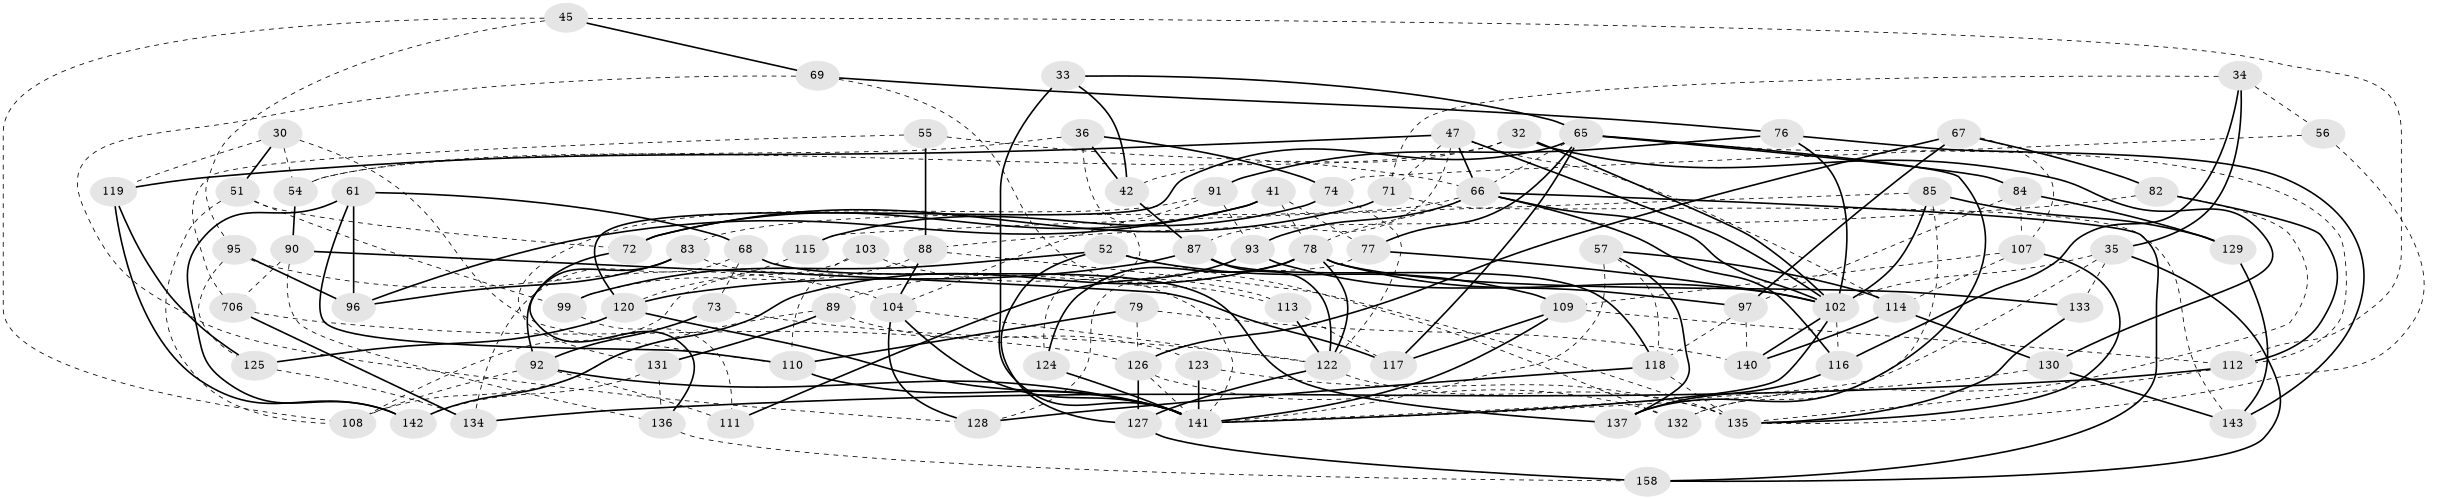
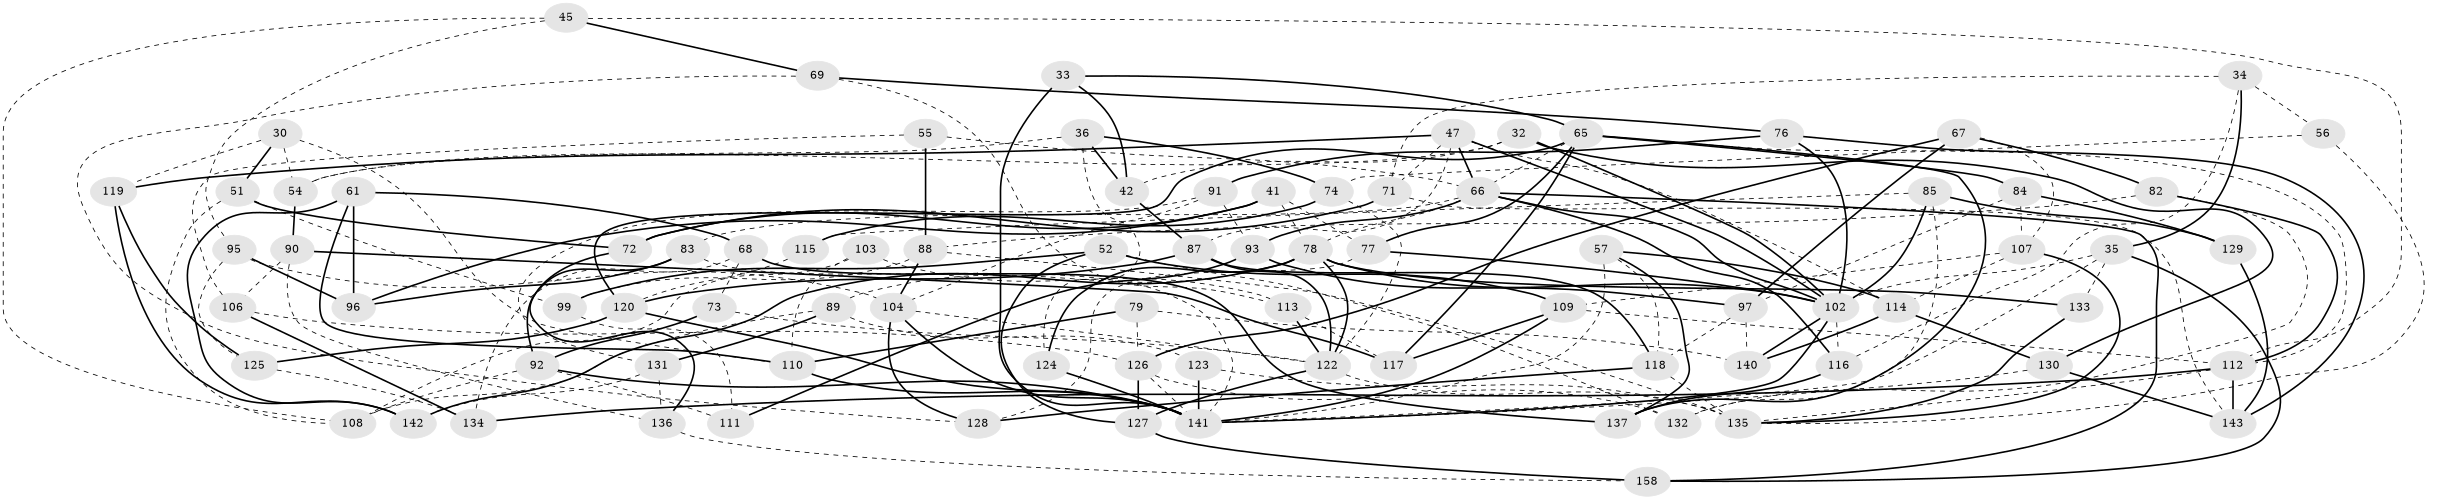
edge "51" -- "72": style dashed -> bold
edge "34" -- "116": style bold -> dashed
node "706": label "706" -> "106"
edge "112" -- "143": added
